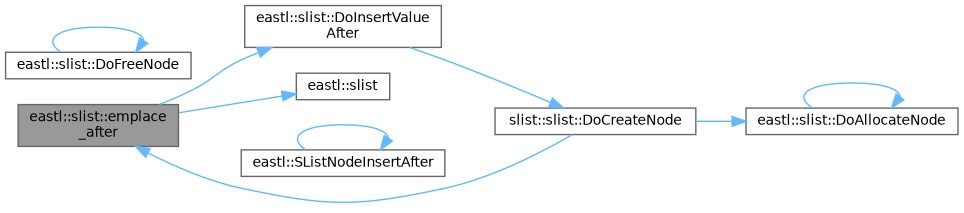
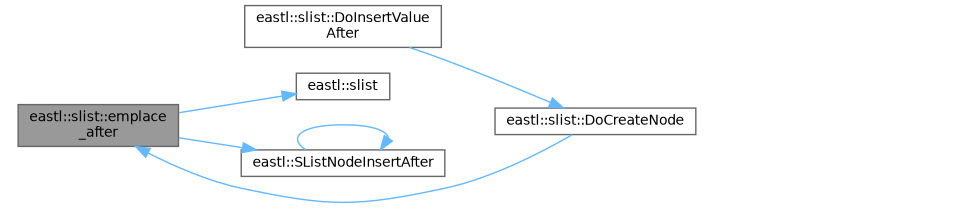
node "eastl::slist::DoFreeNode": removed
edge "eastl::slist::emplace _after" -> "eastl::slist::DoInsertValue After": now "eastl::slist::emplace _after" -> "eastl::SListNodeInsertAfter"
node "slist::slist::DoCreateNode": label "slist::slist::DoCreateNode" -> "eastl::slist::DoCreateNode"
node "eastl::slist::DoAllocateNode": removed
